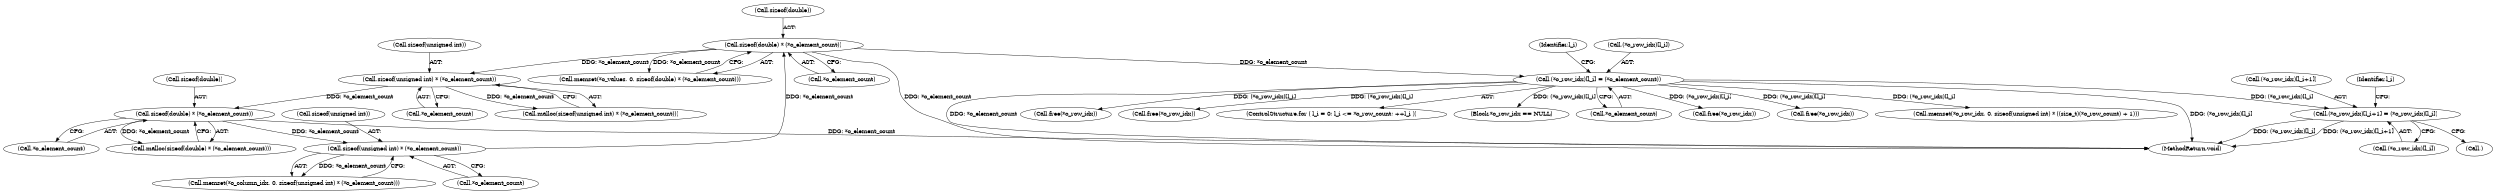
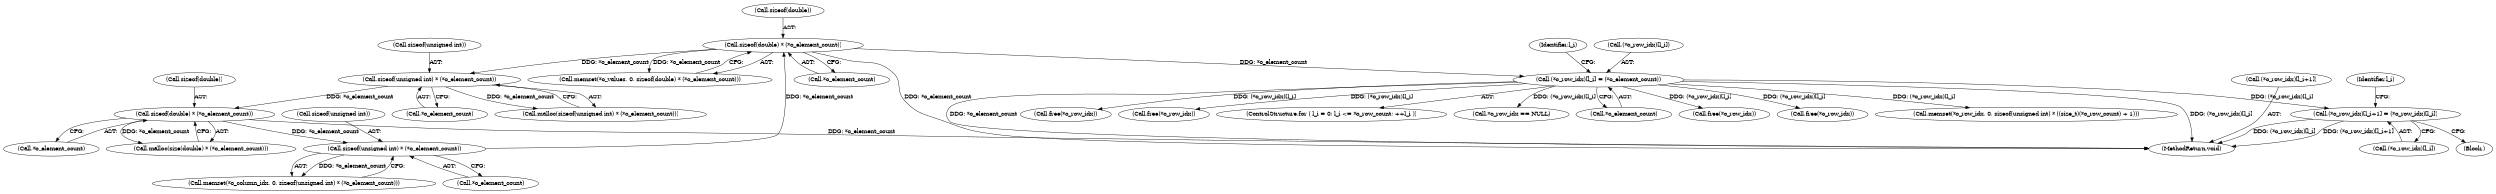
edge "(Call,(*o_row_idx)[l_i+1])" -> "(Call,(*o_row_idx)[l_i+1] = (*o_row_idx)[l_i])": now "(Call,(*o_row_idx)[l_i+1])" -> "(MethodReturn,void)"
node "(Block,*o_row_idx == NULL)": label "(Block,*o_row_idx == NULL)" -> "(Call,*o_row_idx == NULL)"
node "(Call,malloc(sizeof(double) * (*o_element_count)))": label "(Call,malloc(sizeof(double) * (*o_element_count)))" -> "(Call,malloc(size(double) * (*o_element_count)))"
node "(Call,)": label "(Call,)" -> "(Block,)"
